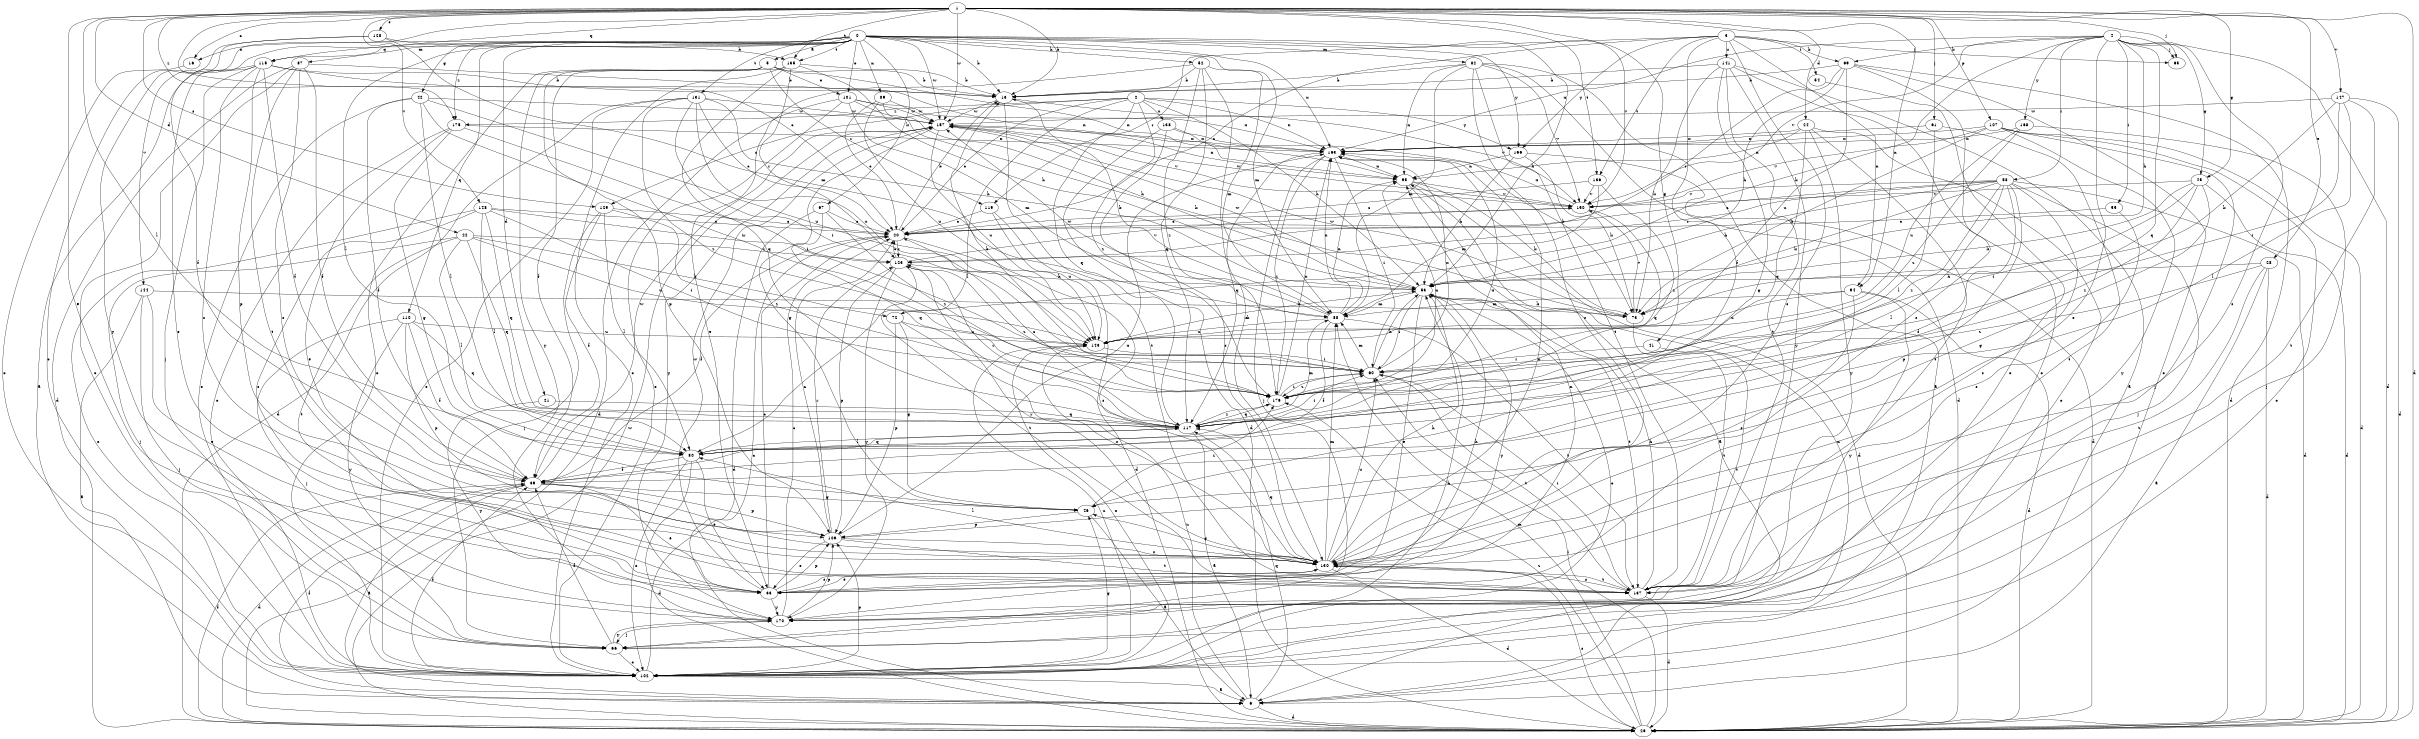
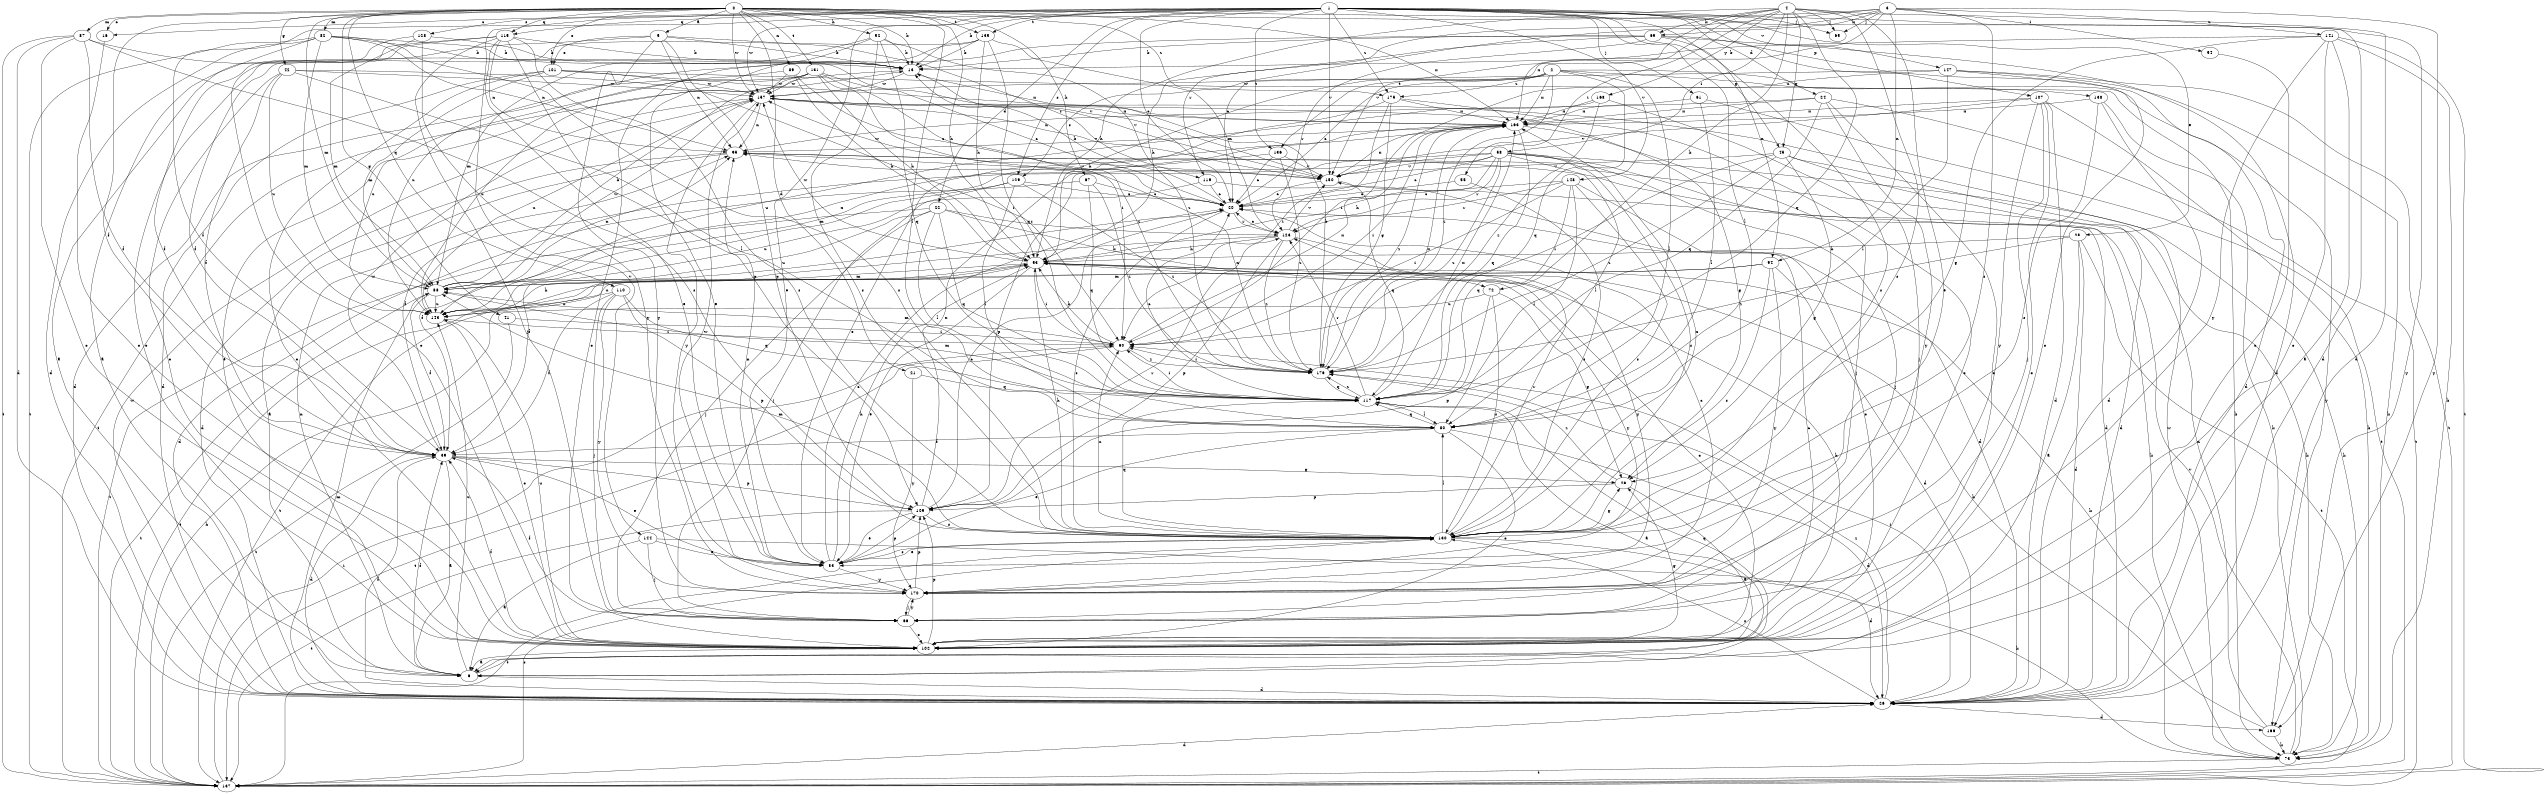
edge "128" -> "135": now "128" -> "13"
edge "166" -> "26": reversed
edge "175" -> "46": now "175" -> "176"
